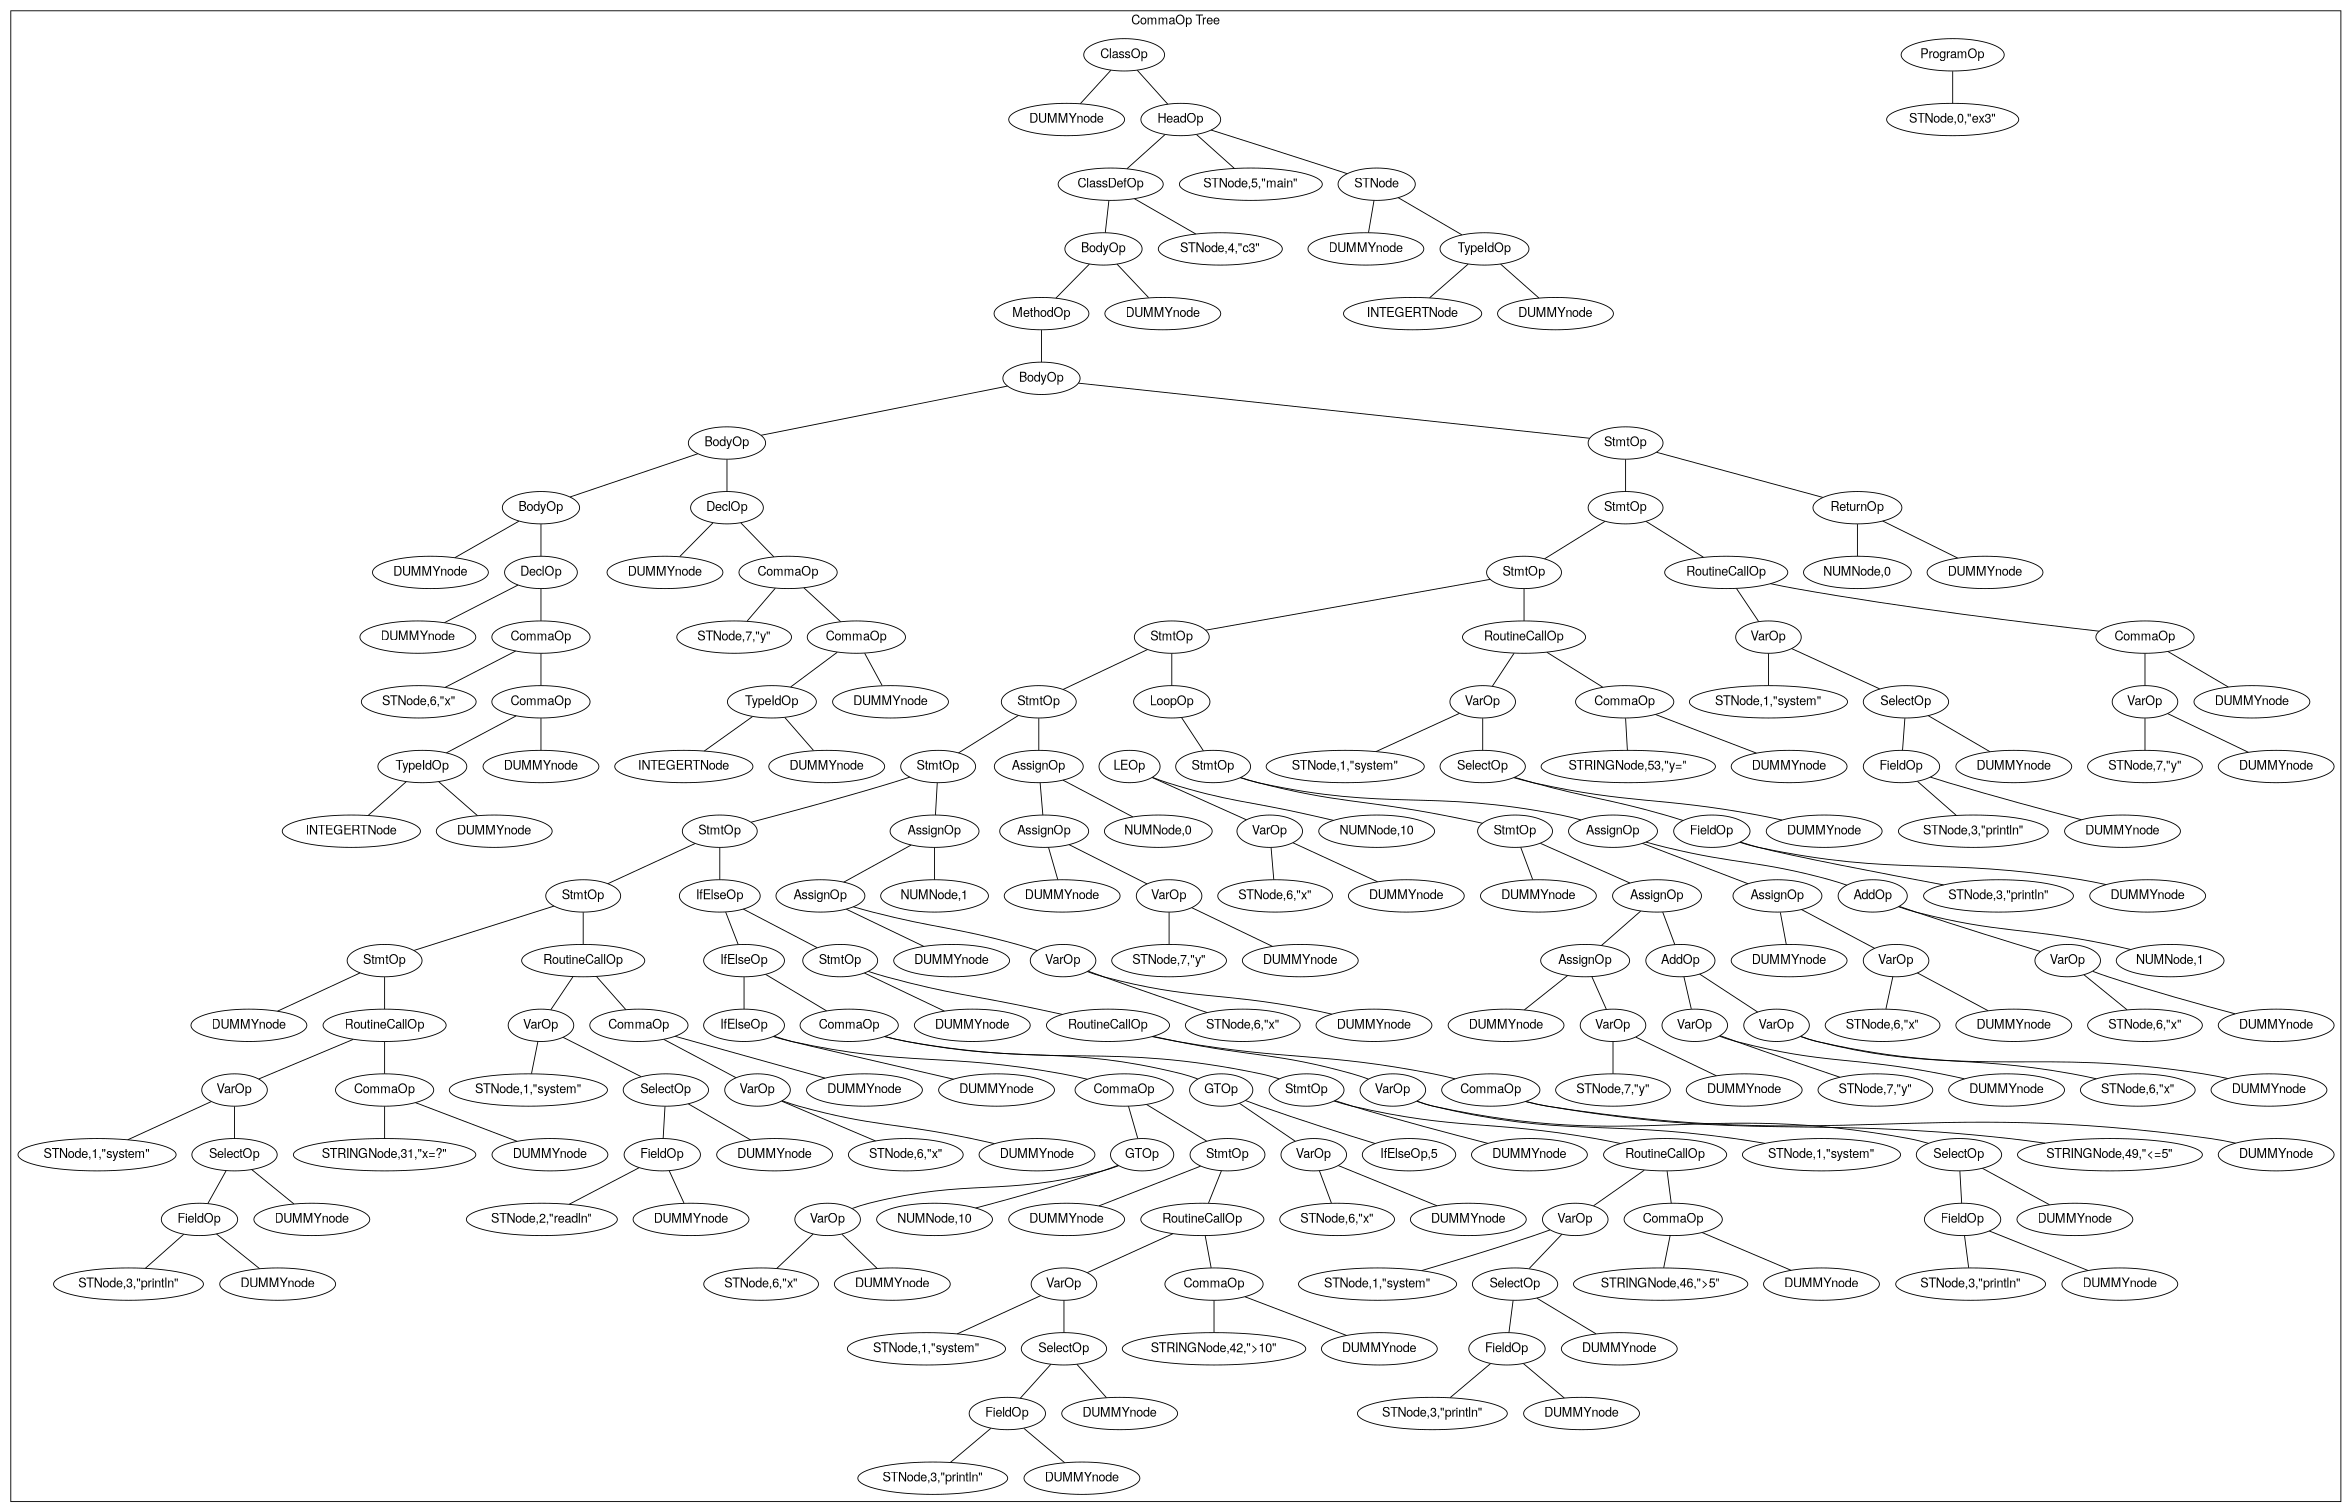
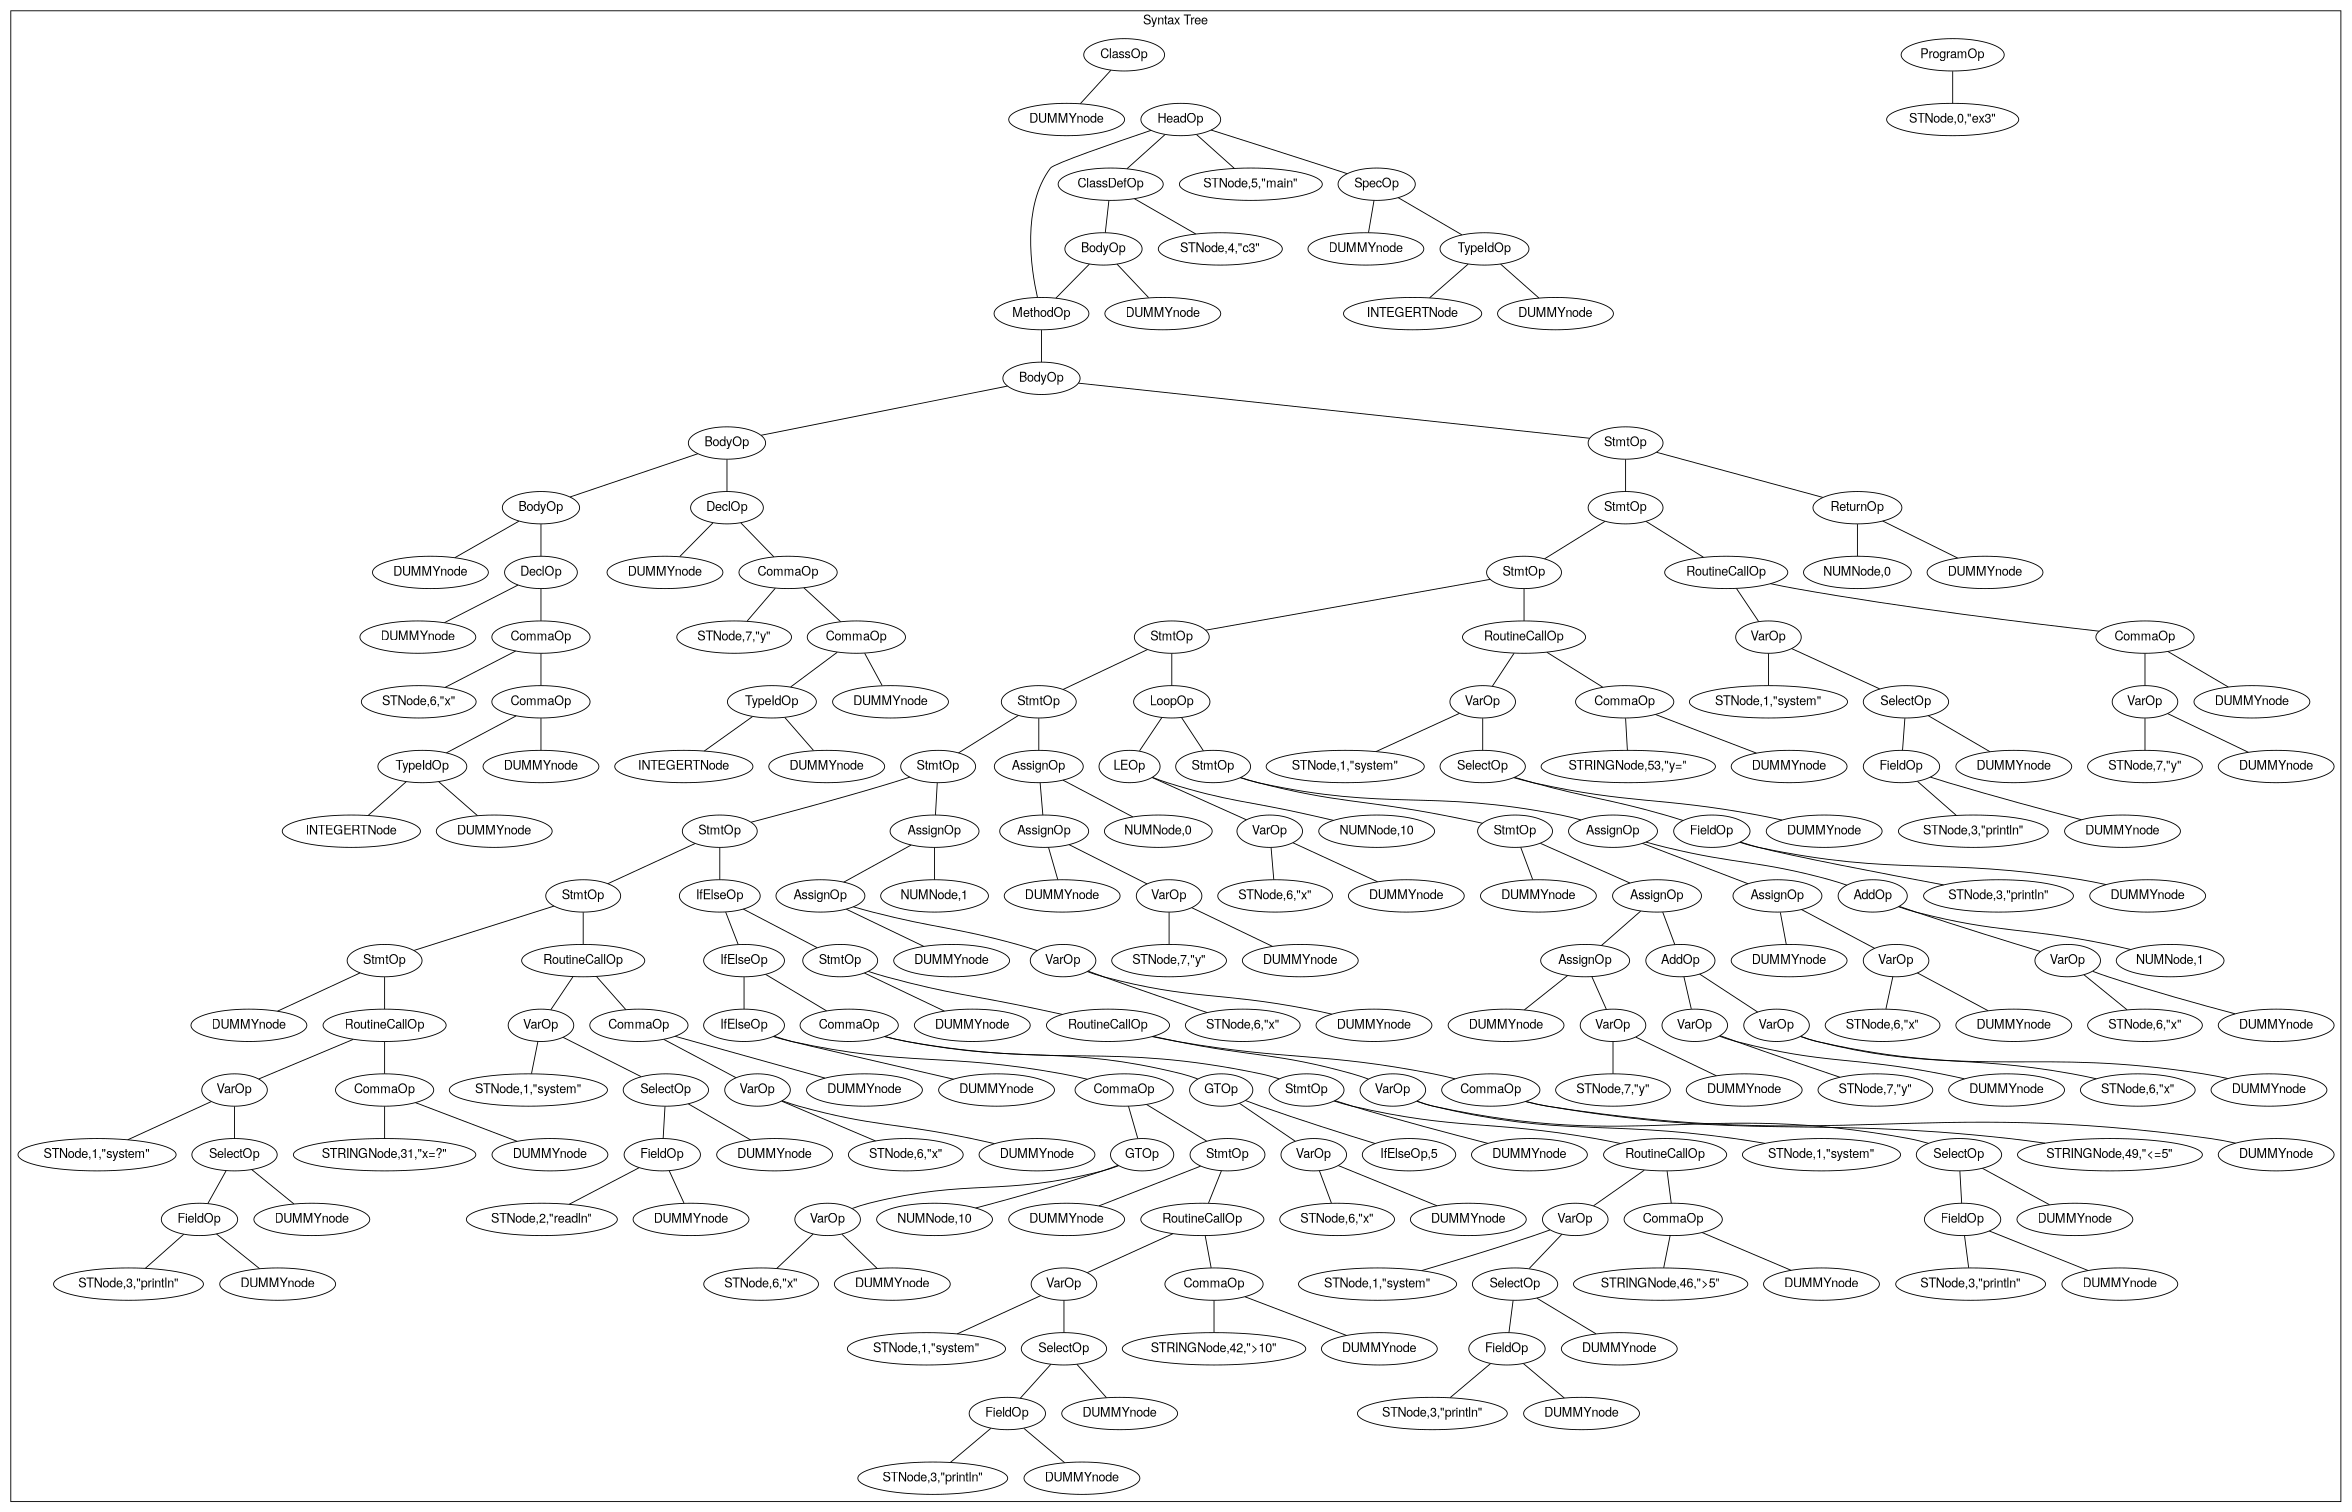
cluster "CommaOp Tree": label "CommaOp Tree" -> "Syntax Tree"
edge "ClassOp" -- "HeadOp": now "MethodOp" -- "HeadOp"
node "STNode": label "STNode" -> "SpecOp"
edge "LoopOp" -- "LEOp": added
